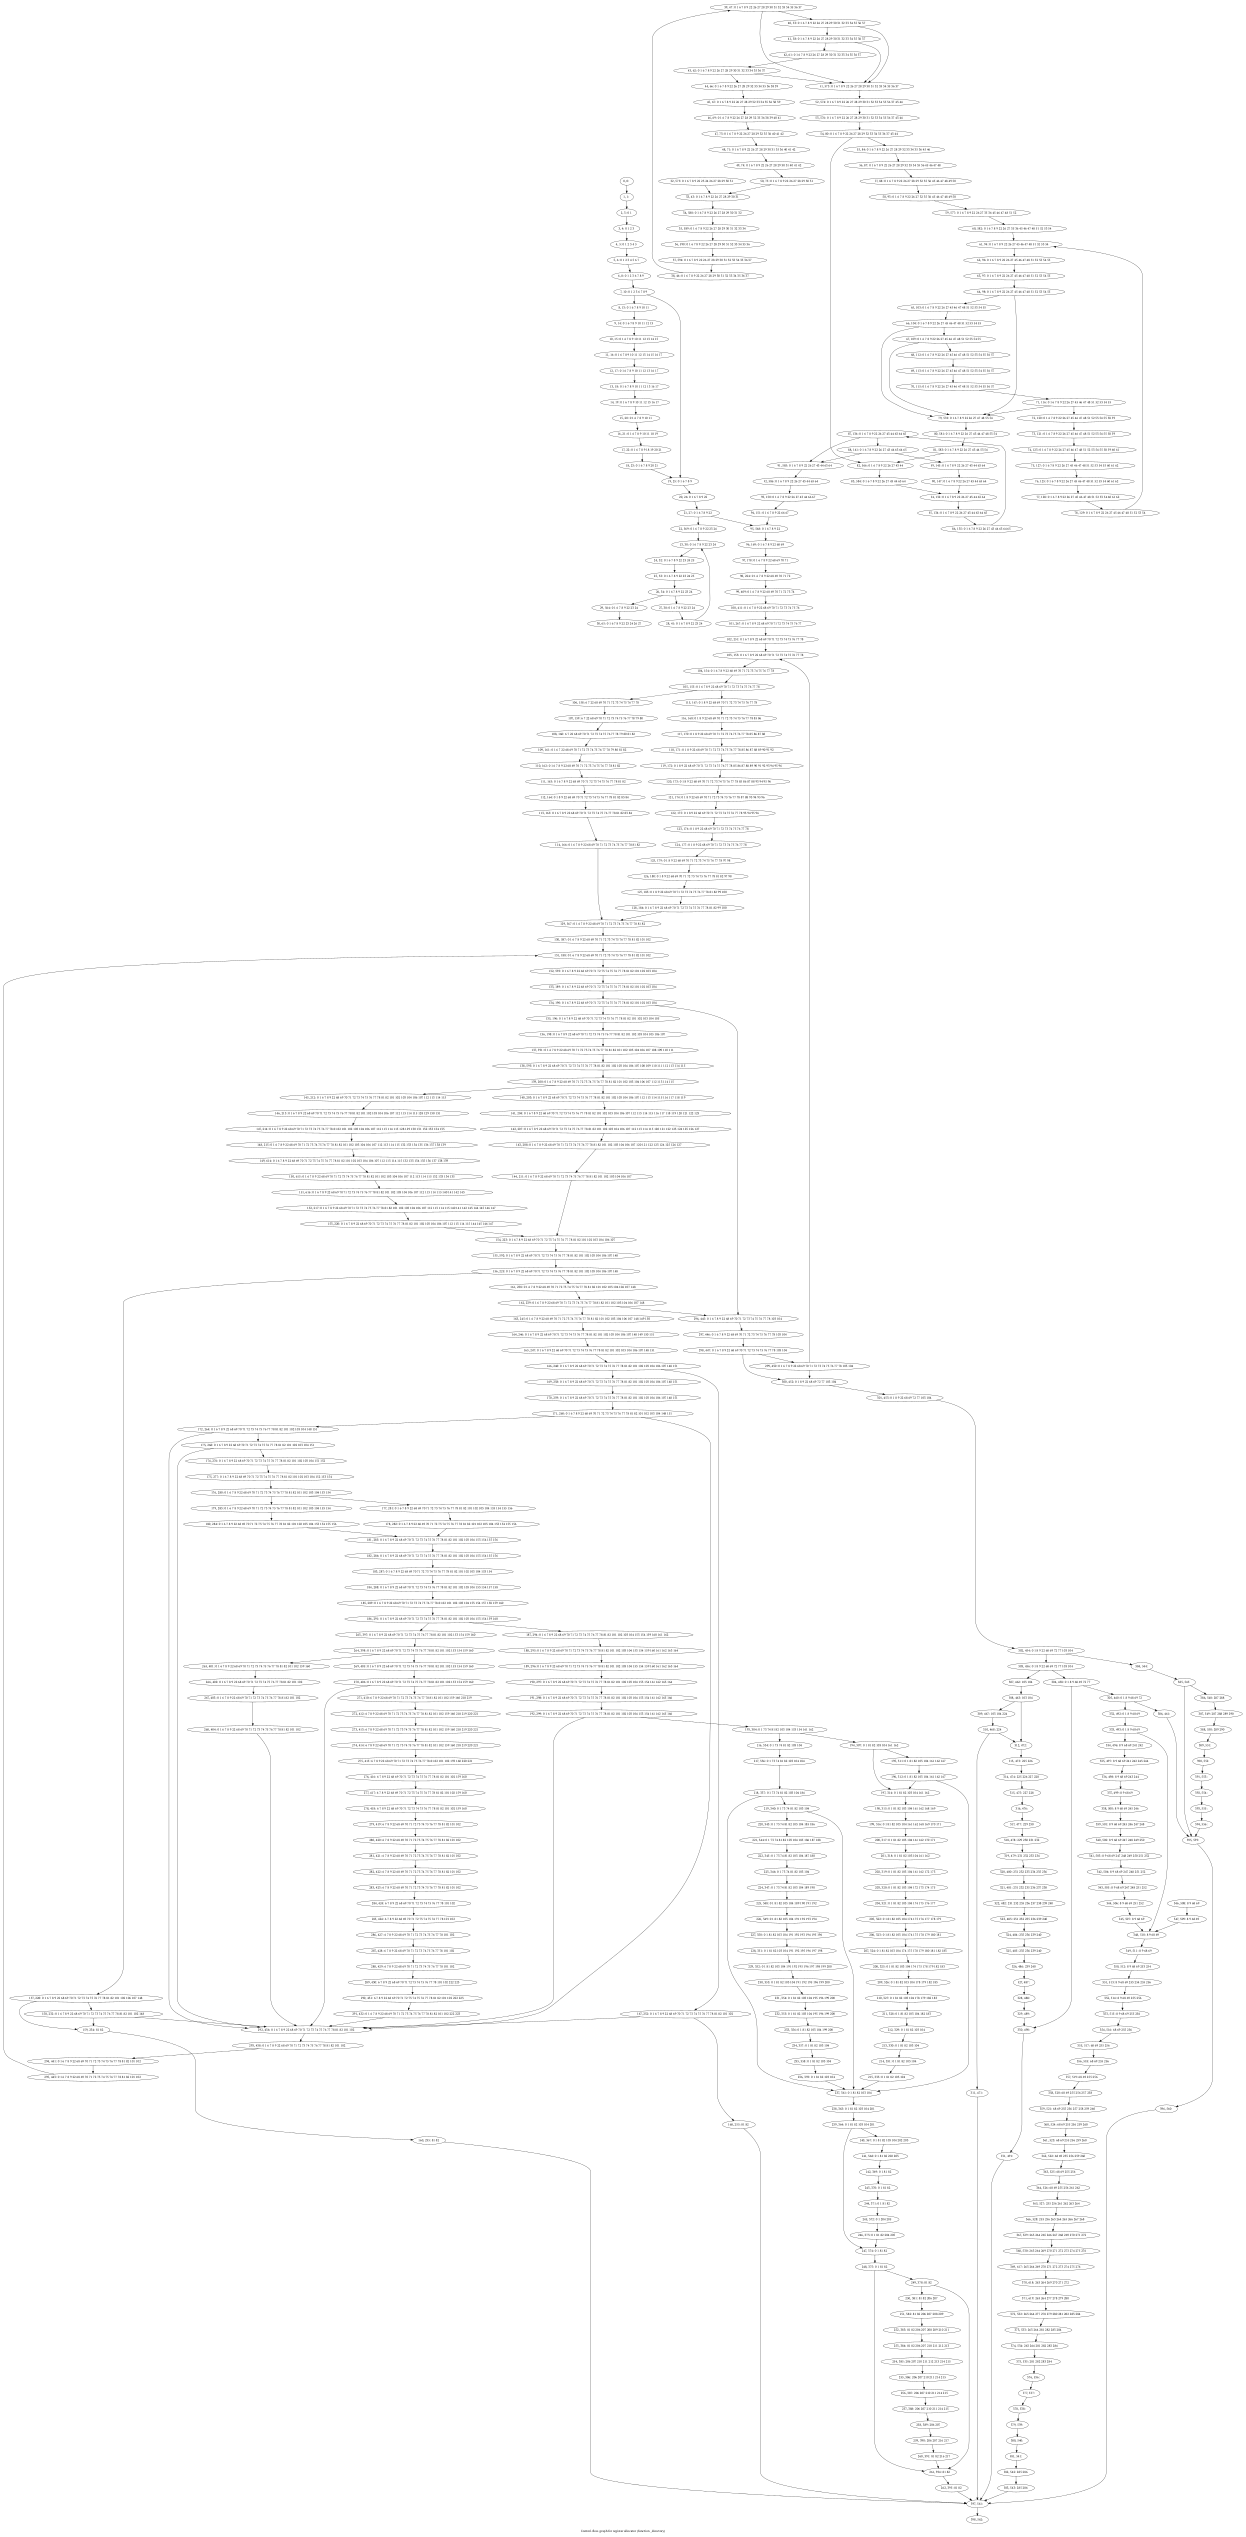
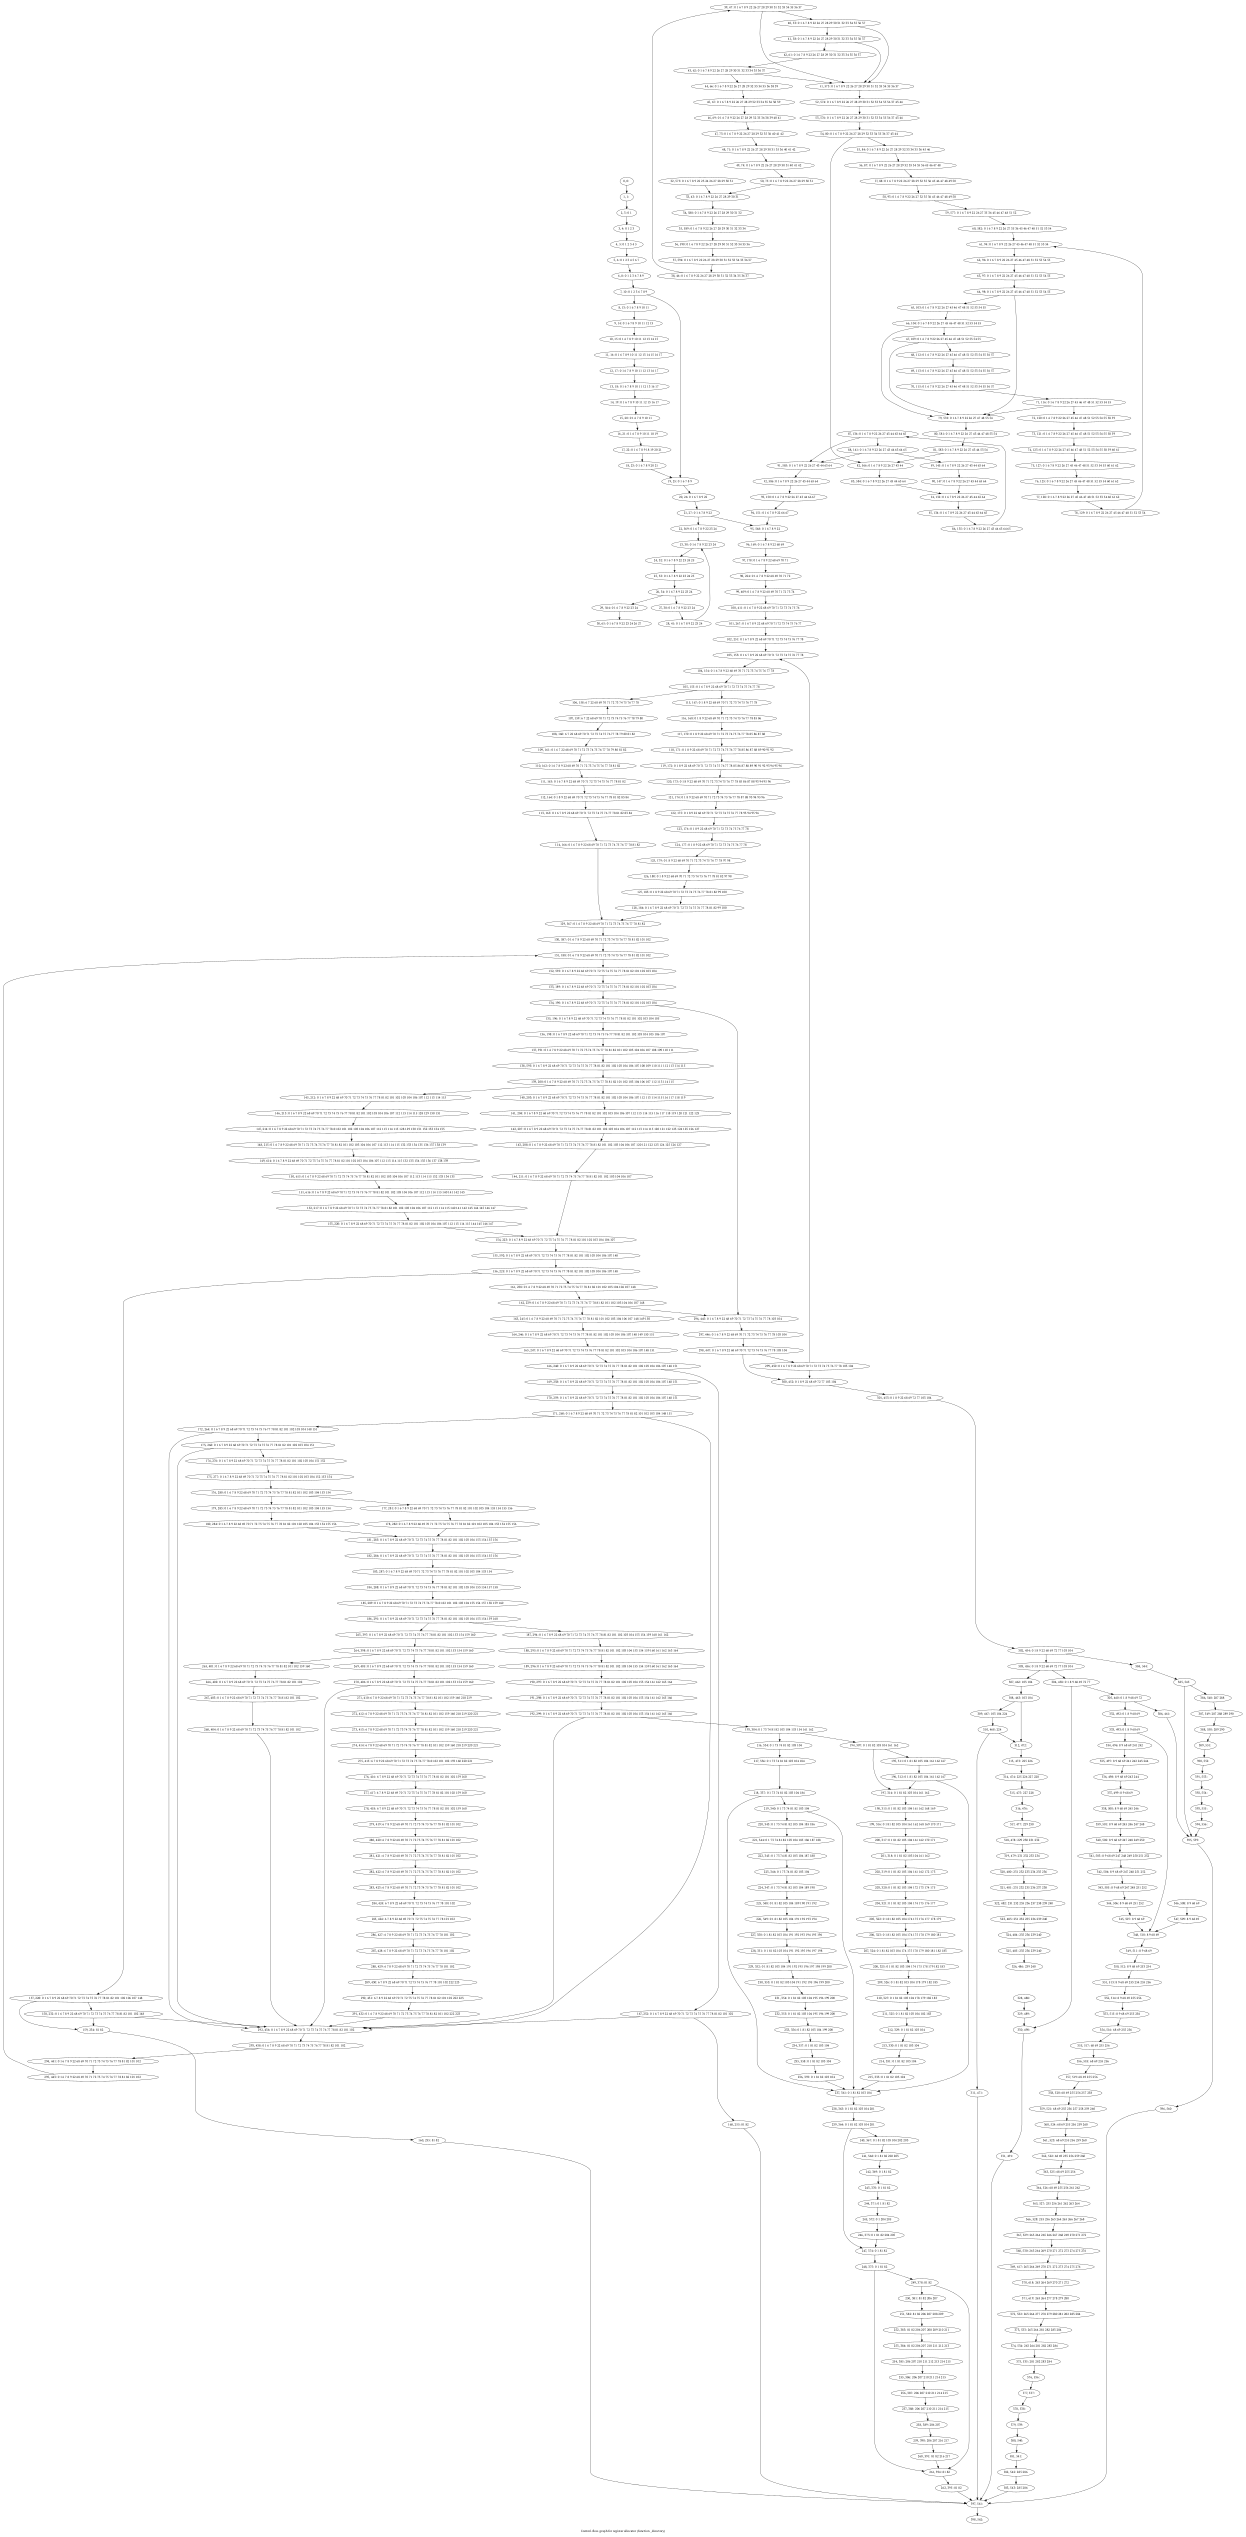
edge "106, 158: 6 7 22 68 69 70 71 72 73 74 75 76 77 78" -> "107, 159: 6 7 22 68 69 70 71 72 73 74 75 76 77 78 79 80": reversed
node "327, 487:": removed
node "211, 328: 0 1 81 82 103 104 182 183": label "211, 328: 0 1 81 82 103 104 182 183" -> "211, 325: 0 1 81 82 103 104 182 183"
